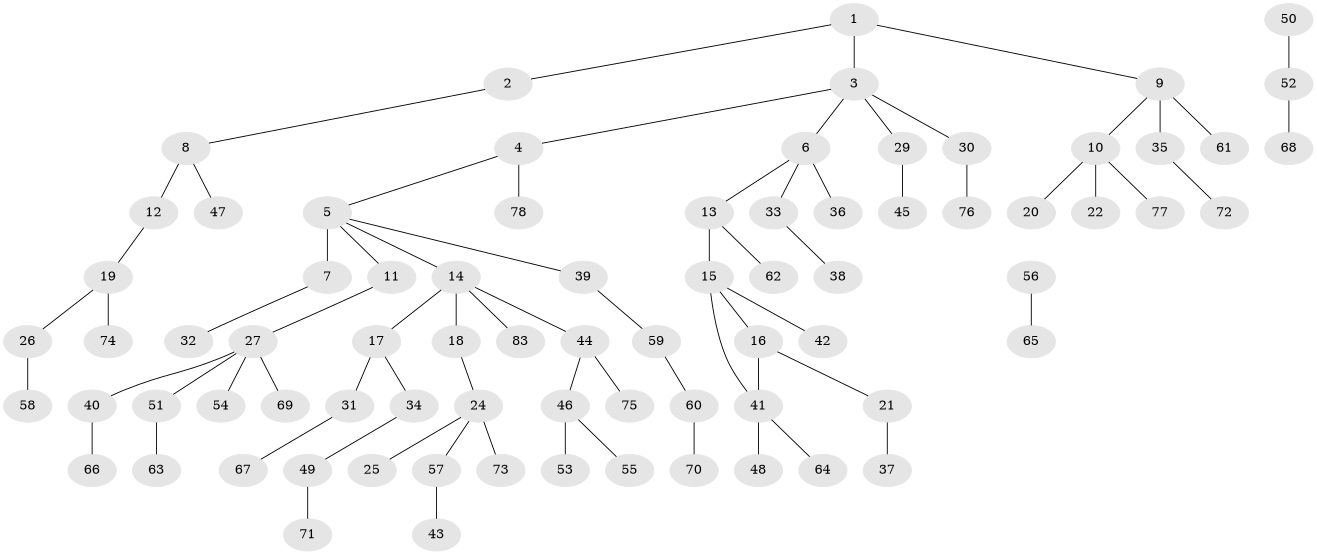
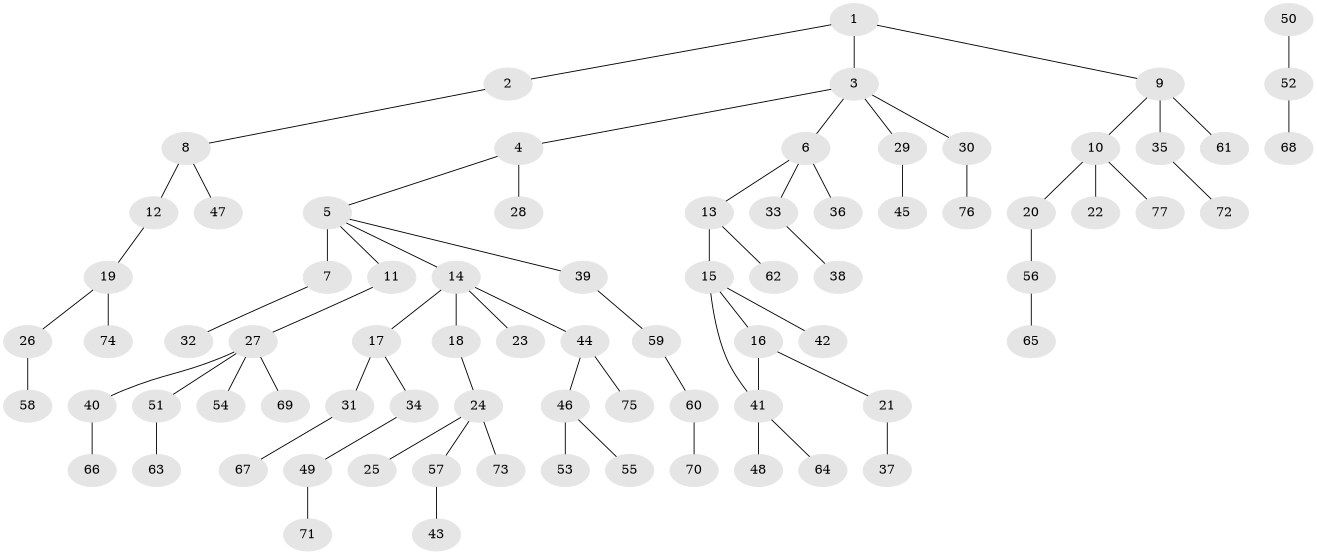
node "78": label "78" -> "28"
edge "20" -- "56": added
node "83": label "83" -> "23"
